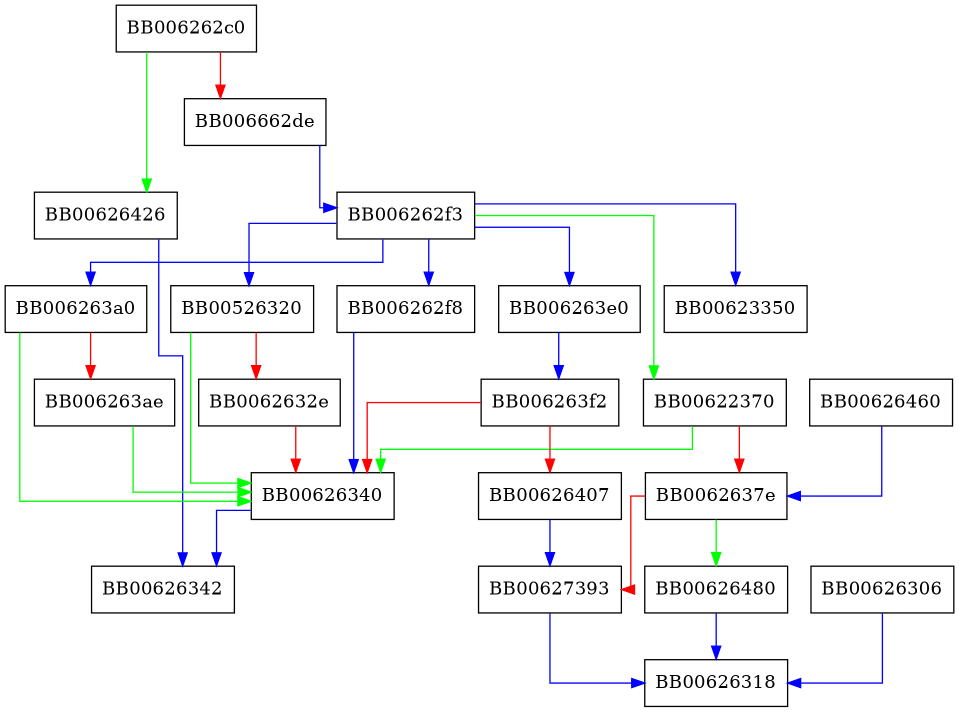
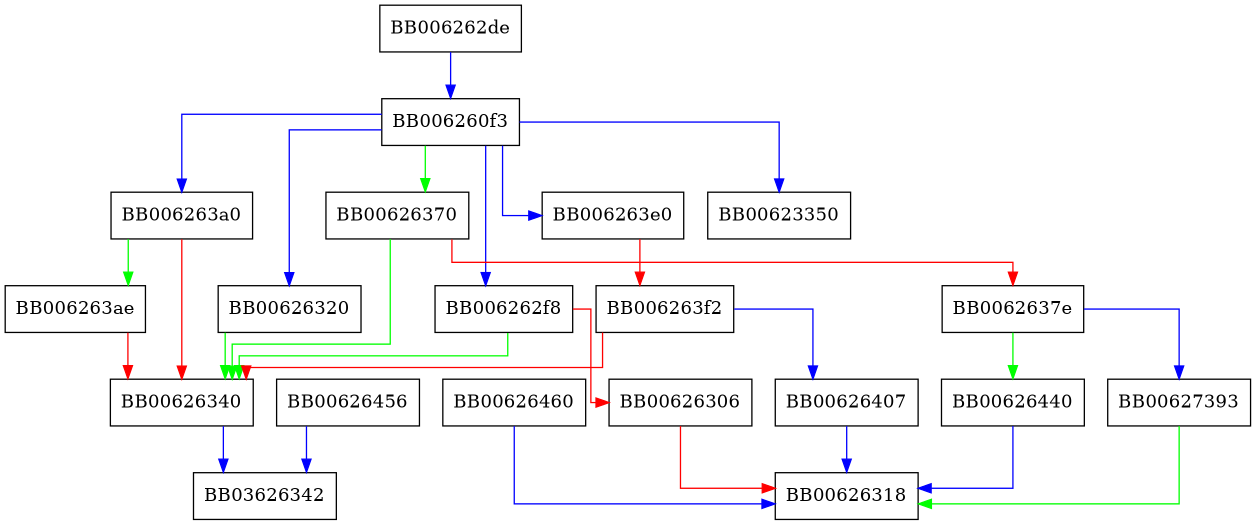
node "BB006262c0": removed
node "BB006662de": label "BB006662de" -> "BB006262de"
node "BB00626426": label "BB00626426" -> "BB00626456"
node "BB006262f3": label "BB006262f3" -> "BB006260f3"
node "BB00526320": label "BB00526320" -> "BB00626320"
edge "BB006263a0" -> "BB006263ae": color red -> green
edge "BB006263e0" -> "BB006263f2": color blue -> red
edge "BB006262f8" -> "BB00626306": added
edge "BB006262f8" -> "BB00626340": color blue -> green
node "BB0062632e": removed
node "BB00622370": label "BB00622370" -> "BB00626370"
edge "BB006263f2" -> "BB00626407": color red -> blue
edge "BB006263ae" -> "BB00626340": color green -> red
edge "BB00626460" -> "BB0062637e": now "BB00626460" -> "BB00626318"
edge "BB006263a0" -> "BB00626340": color green -> red
edge "BB00626407" -> "BB00627393": now "BB00626407" -> "BB00626318"
edge "BB0062637e" -> "BB00627393": color red -> blue
node "BB00626342": label "BB00626342" -> "BB03626342"
node "BB00626480": label "BB00626480" -> "BB00626440"
edge "BB00627393" -> "BB00626318": color blue -> green
edge "BB00626306" -> "BB00626318": color blue -> red
